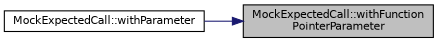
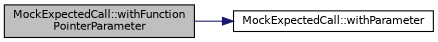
edge "MockExpectedCall::withParameter" -> "MockExpectedCall::withFunction PointerParameter": reversed
